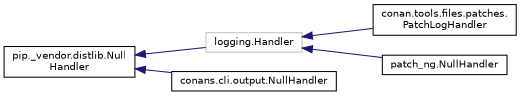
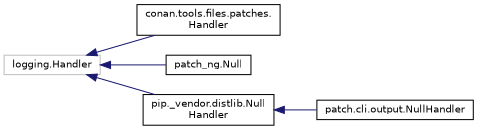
node "conan.tools.files.patches. PatchLogHandler": label "conan.tools.files.patches. PatchLogHandler" -> "conan.tools.files.patches. Handler"
edge "logging.Handler" -> "pip._vendor.distlib.Null Handler": reversed
node "patch_ng.NullHandler": label "patch_ng.NullHandler" -> "patch_ng.Null"
node "conans.cli.output.NullHandler": label "conans.cli.output.NullHandler" -> "patch.cli.output.NullHandler"
